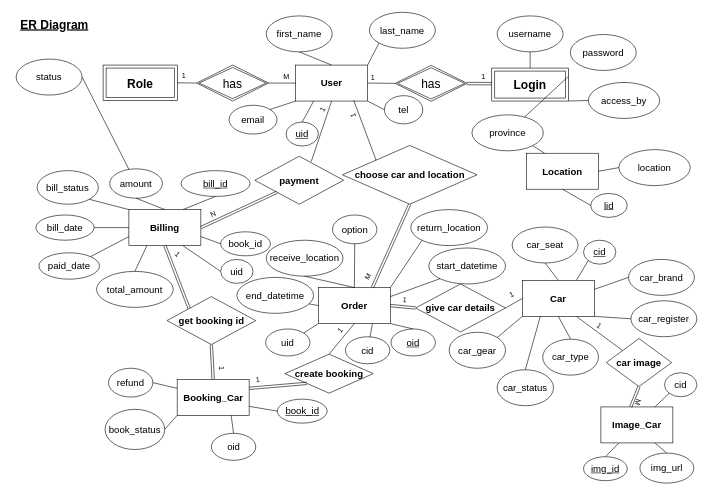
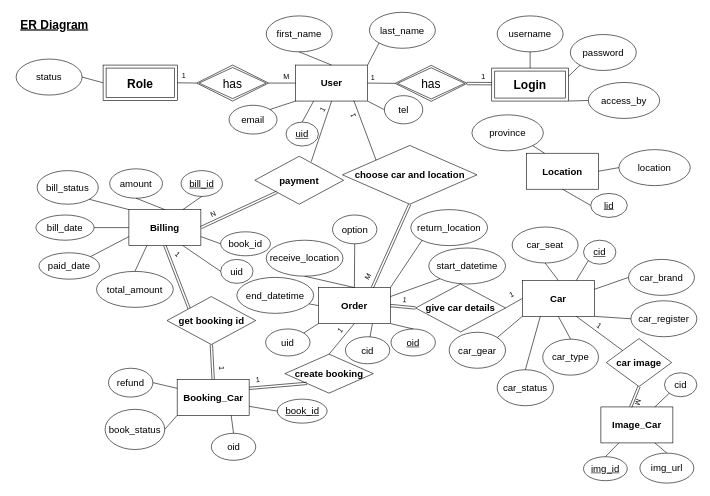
edge "Login" -- "province": now "Login" -- "password"
edge "status" -- "amount": now "status" -- "Role"
node "bill_id": size 69x26 -> 41x26
